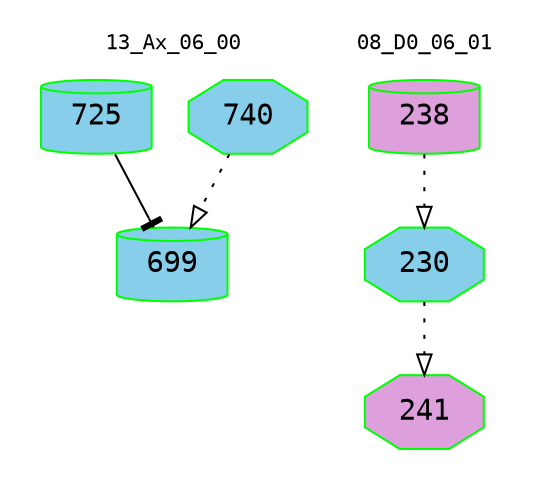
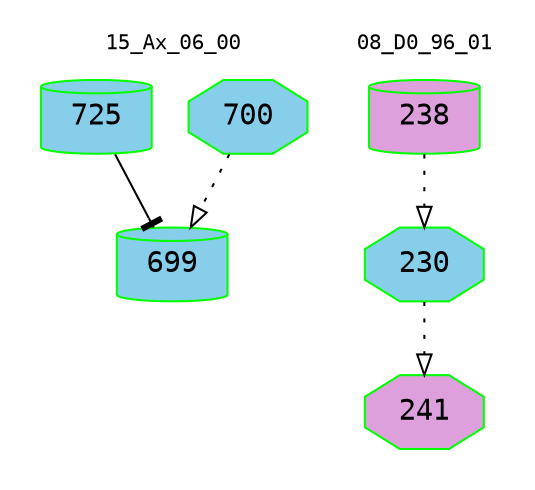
cluster "13_Ax_06_00": label "13_Ax_06_00" -> "15_Ax_06_00"
cluster "08_D0_06_01": label "08_D0_06_01" -> "08_D0_96_01"
node "740": label "740" -> "700"
